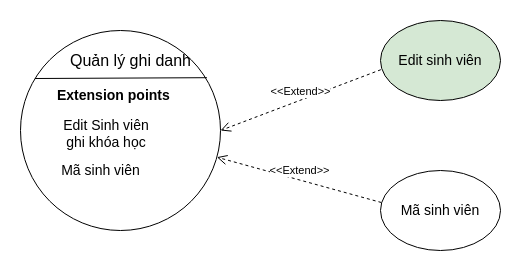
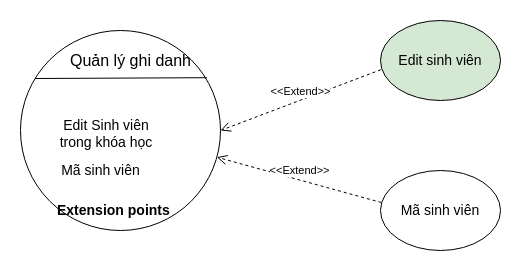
node "Extension points": moved (121, 96) -> (121, 211)
node "Edit Sinh viên ghi khóa học": label "Edit Sinh viên ghi khóa học" -> "Edit Sinh viên trong khóa học"
